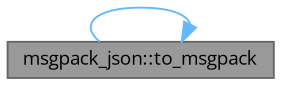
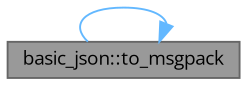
node "msgpack_json::to_msgpack": label "msgpack_json::to_msgpack" -> "basic_json::to_msgpack"
